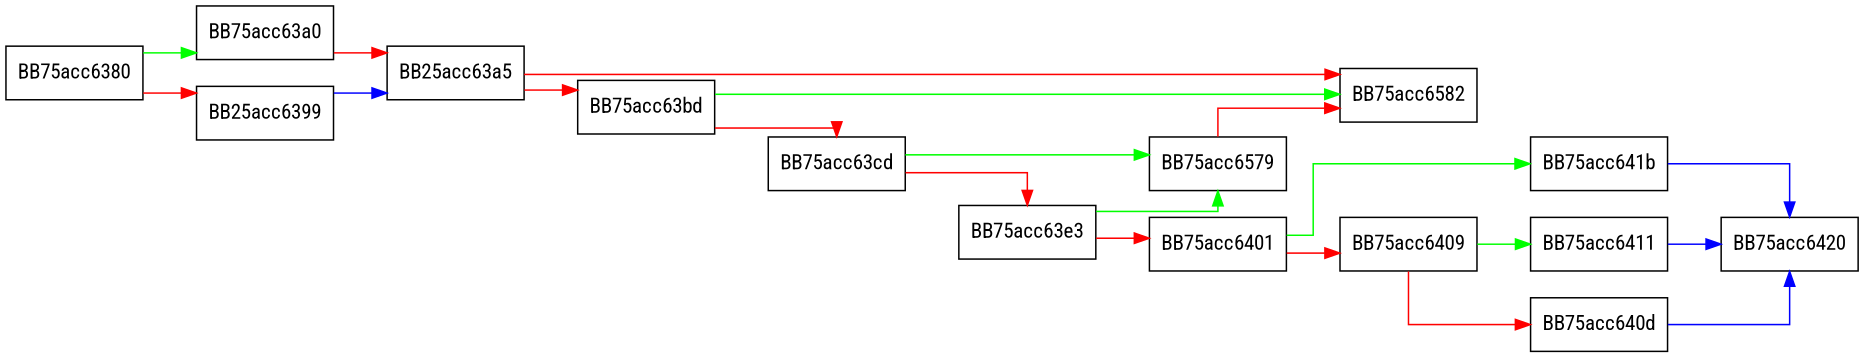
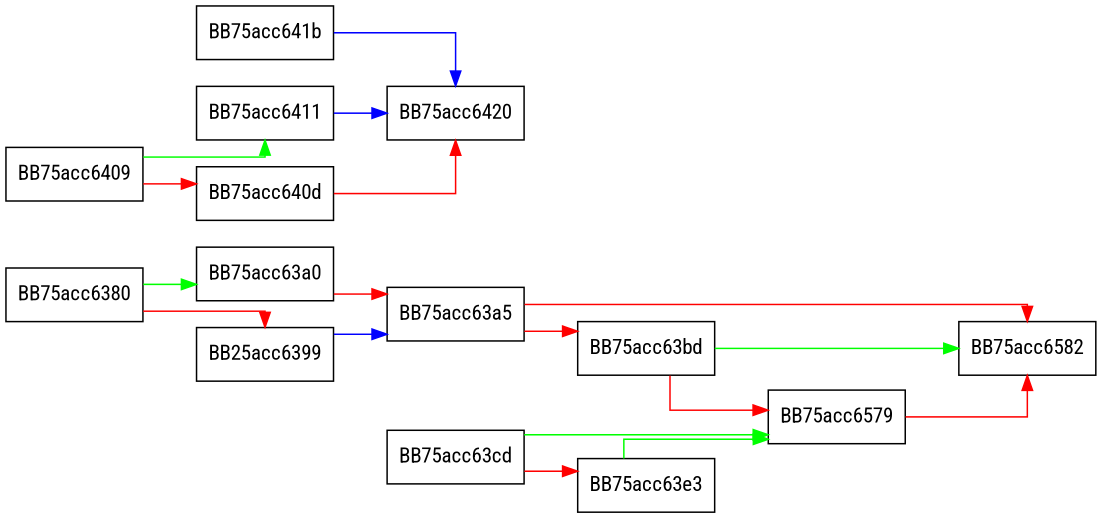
node "BB25acc63a5": label "BB25acc63a5" -> "BB75acc63a5"
edge "BB75acc63bd" -> "BB75acc63cd": now "BB75acc63bd" -> "BB75acc6579"
node "BB75acc6401": removed
edge "BB75acc640d" -> "BB75acc6420": color blue -> red
